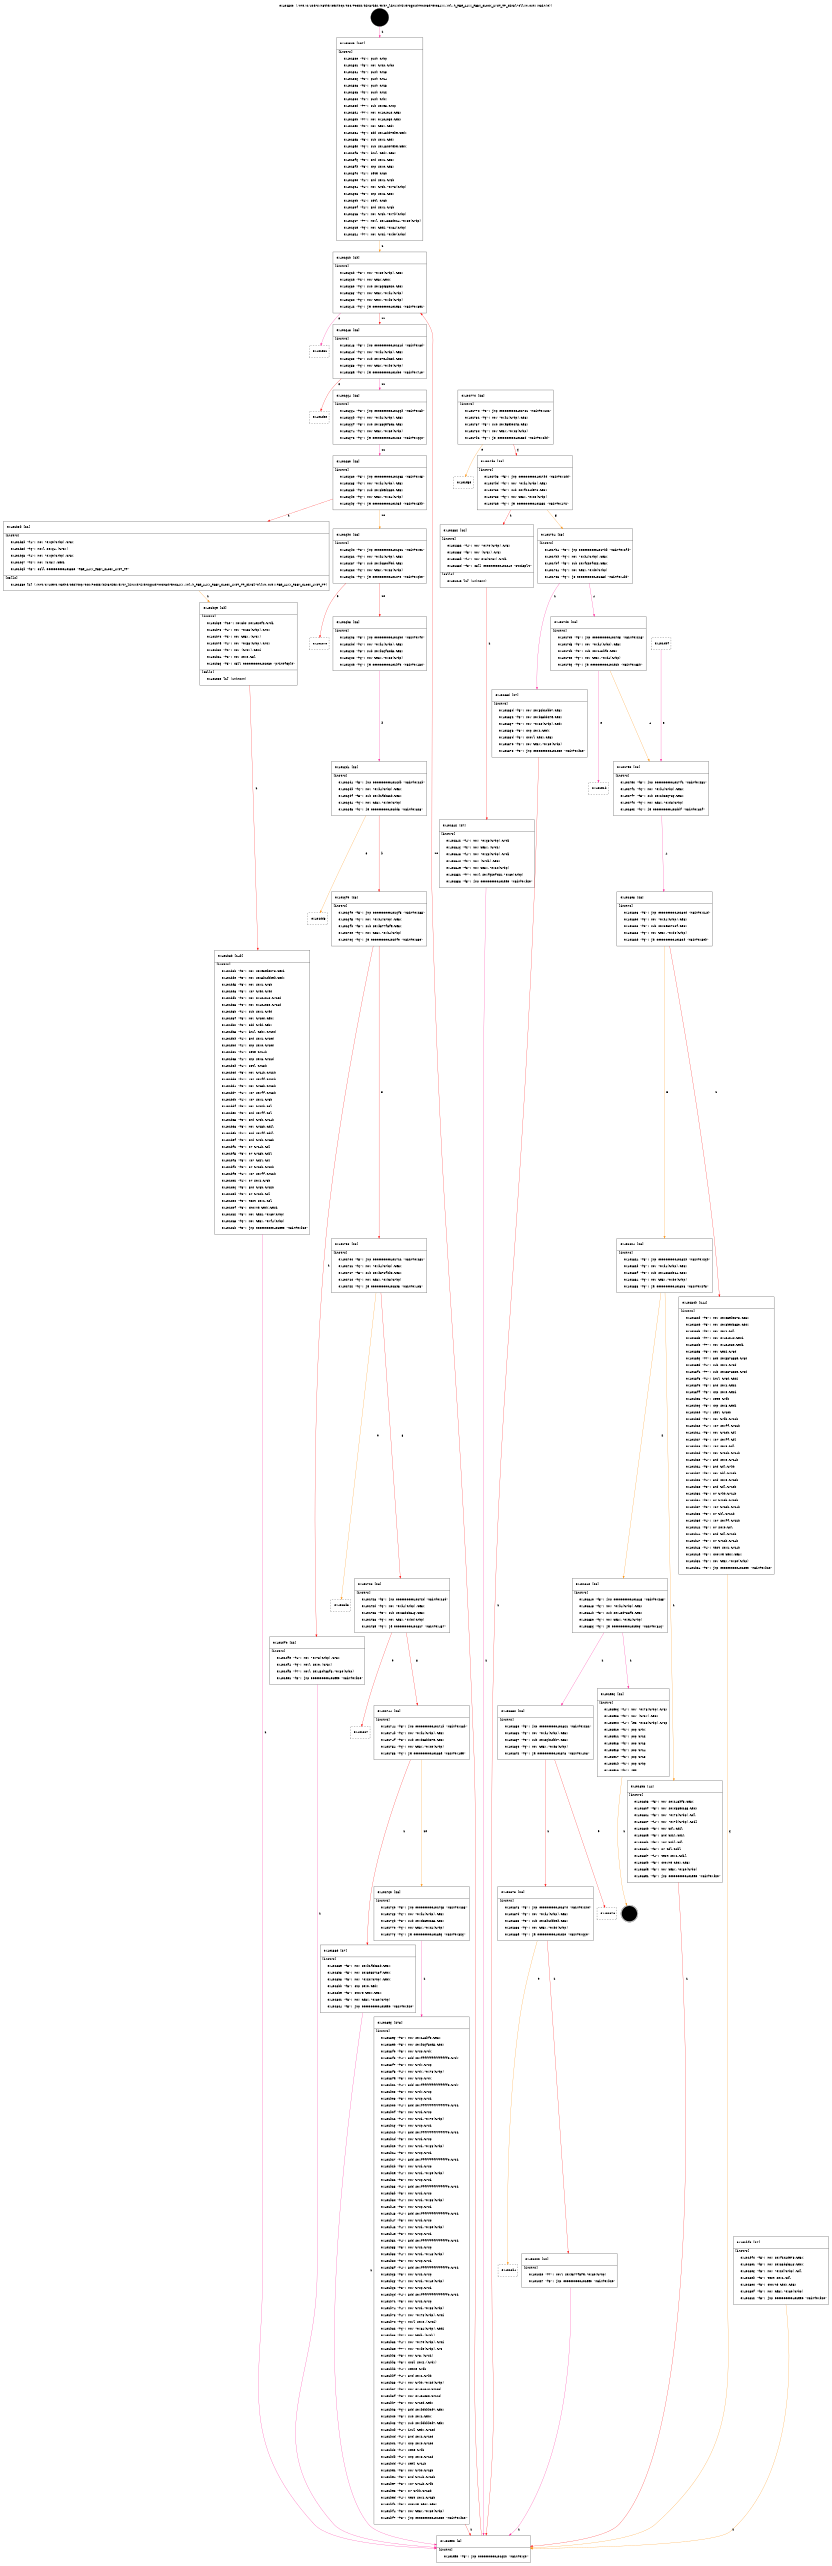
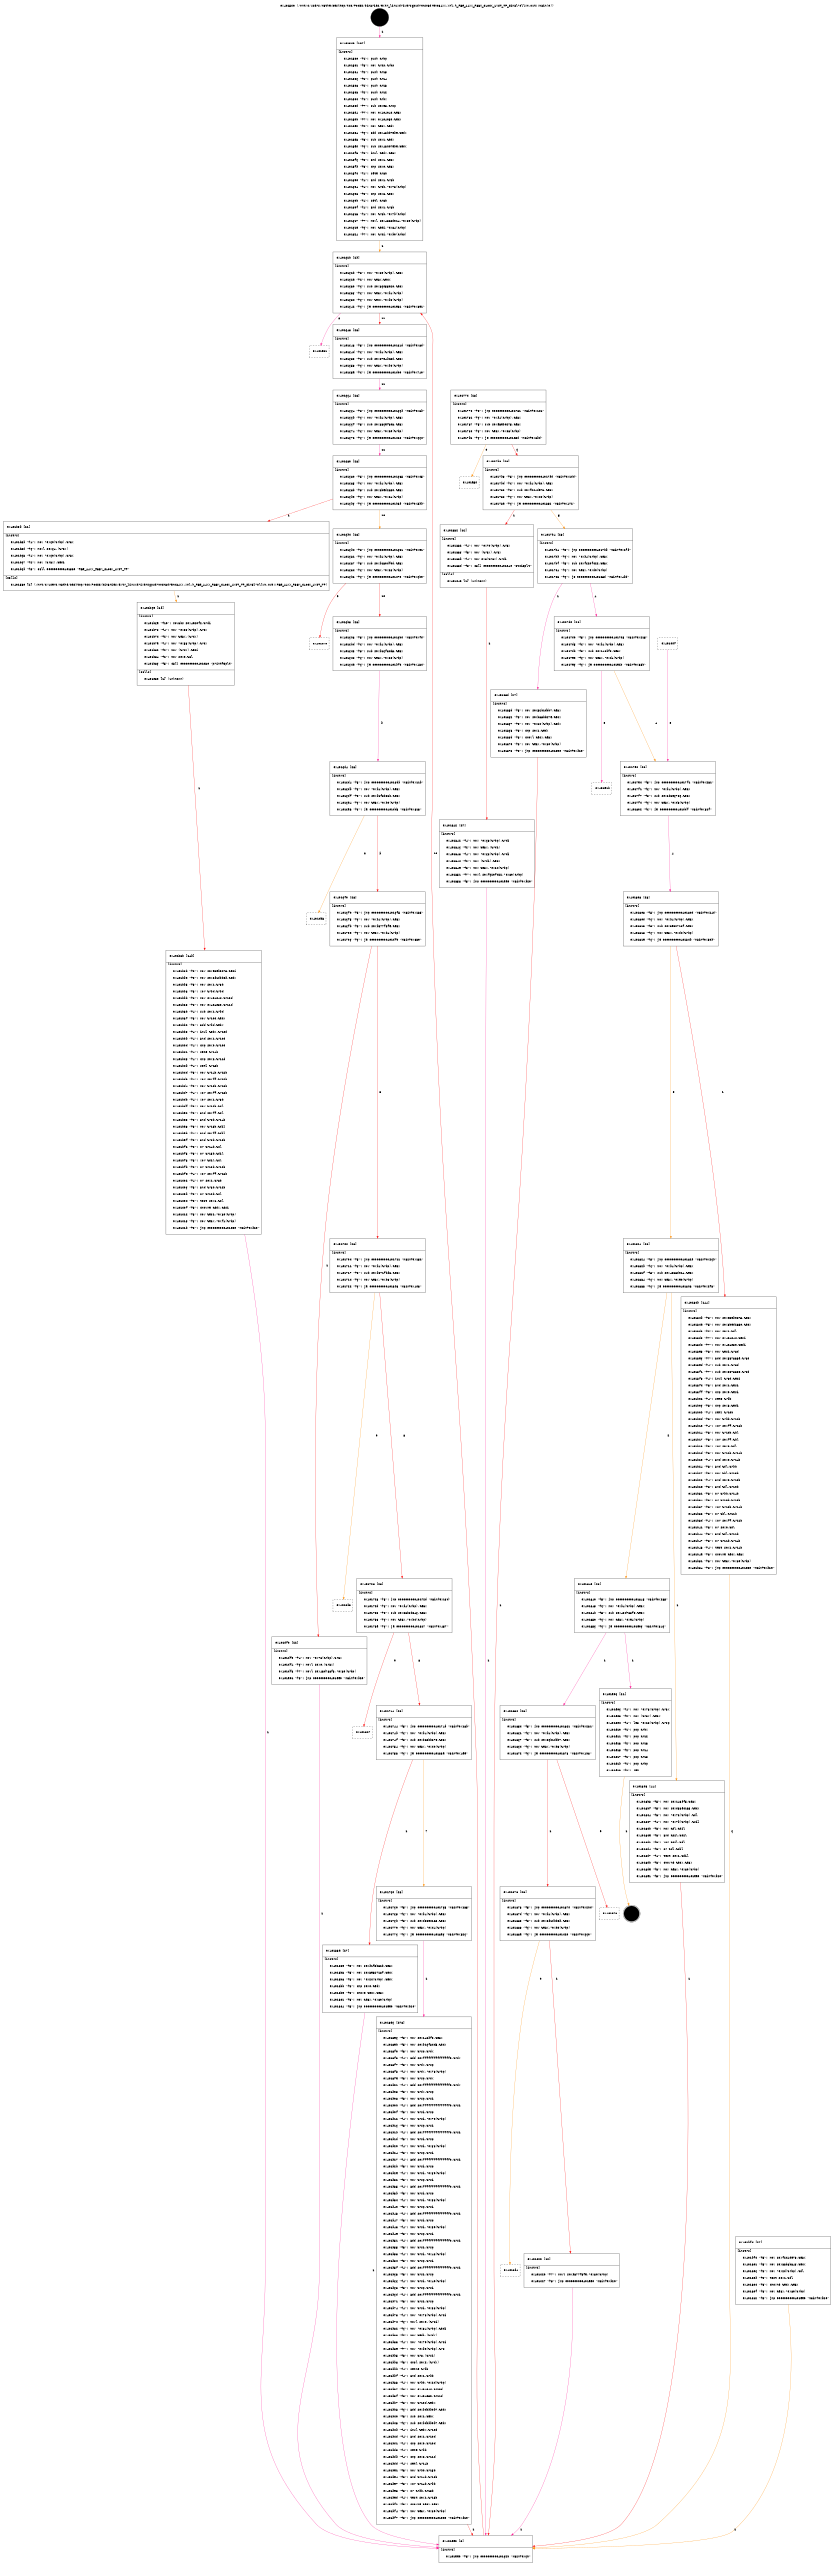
node "0x401d00": removed
edge "0x401744 [28]" -> "0x401760 [28]": label " 10" -> " 7"
